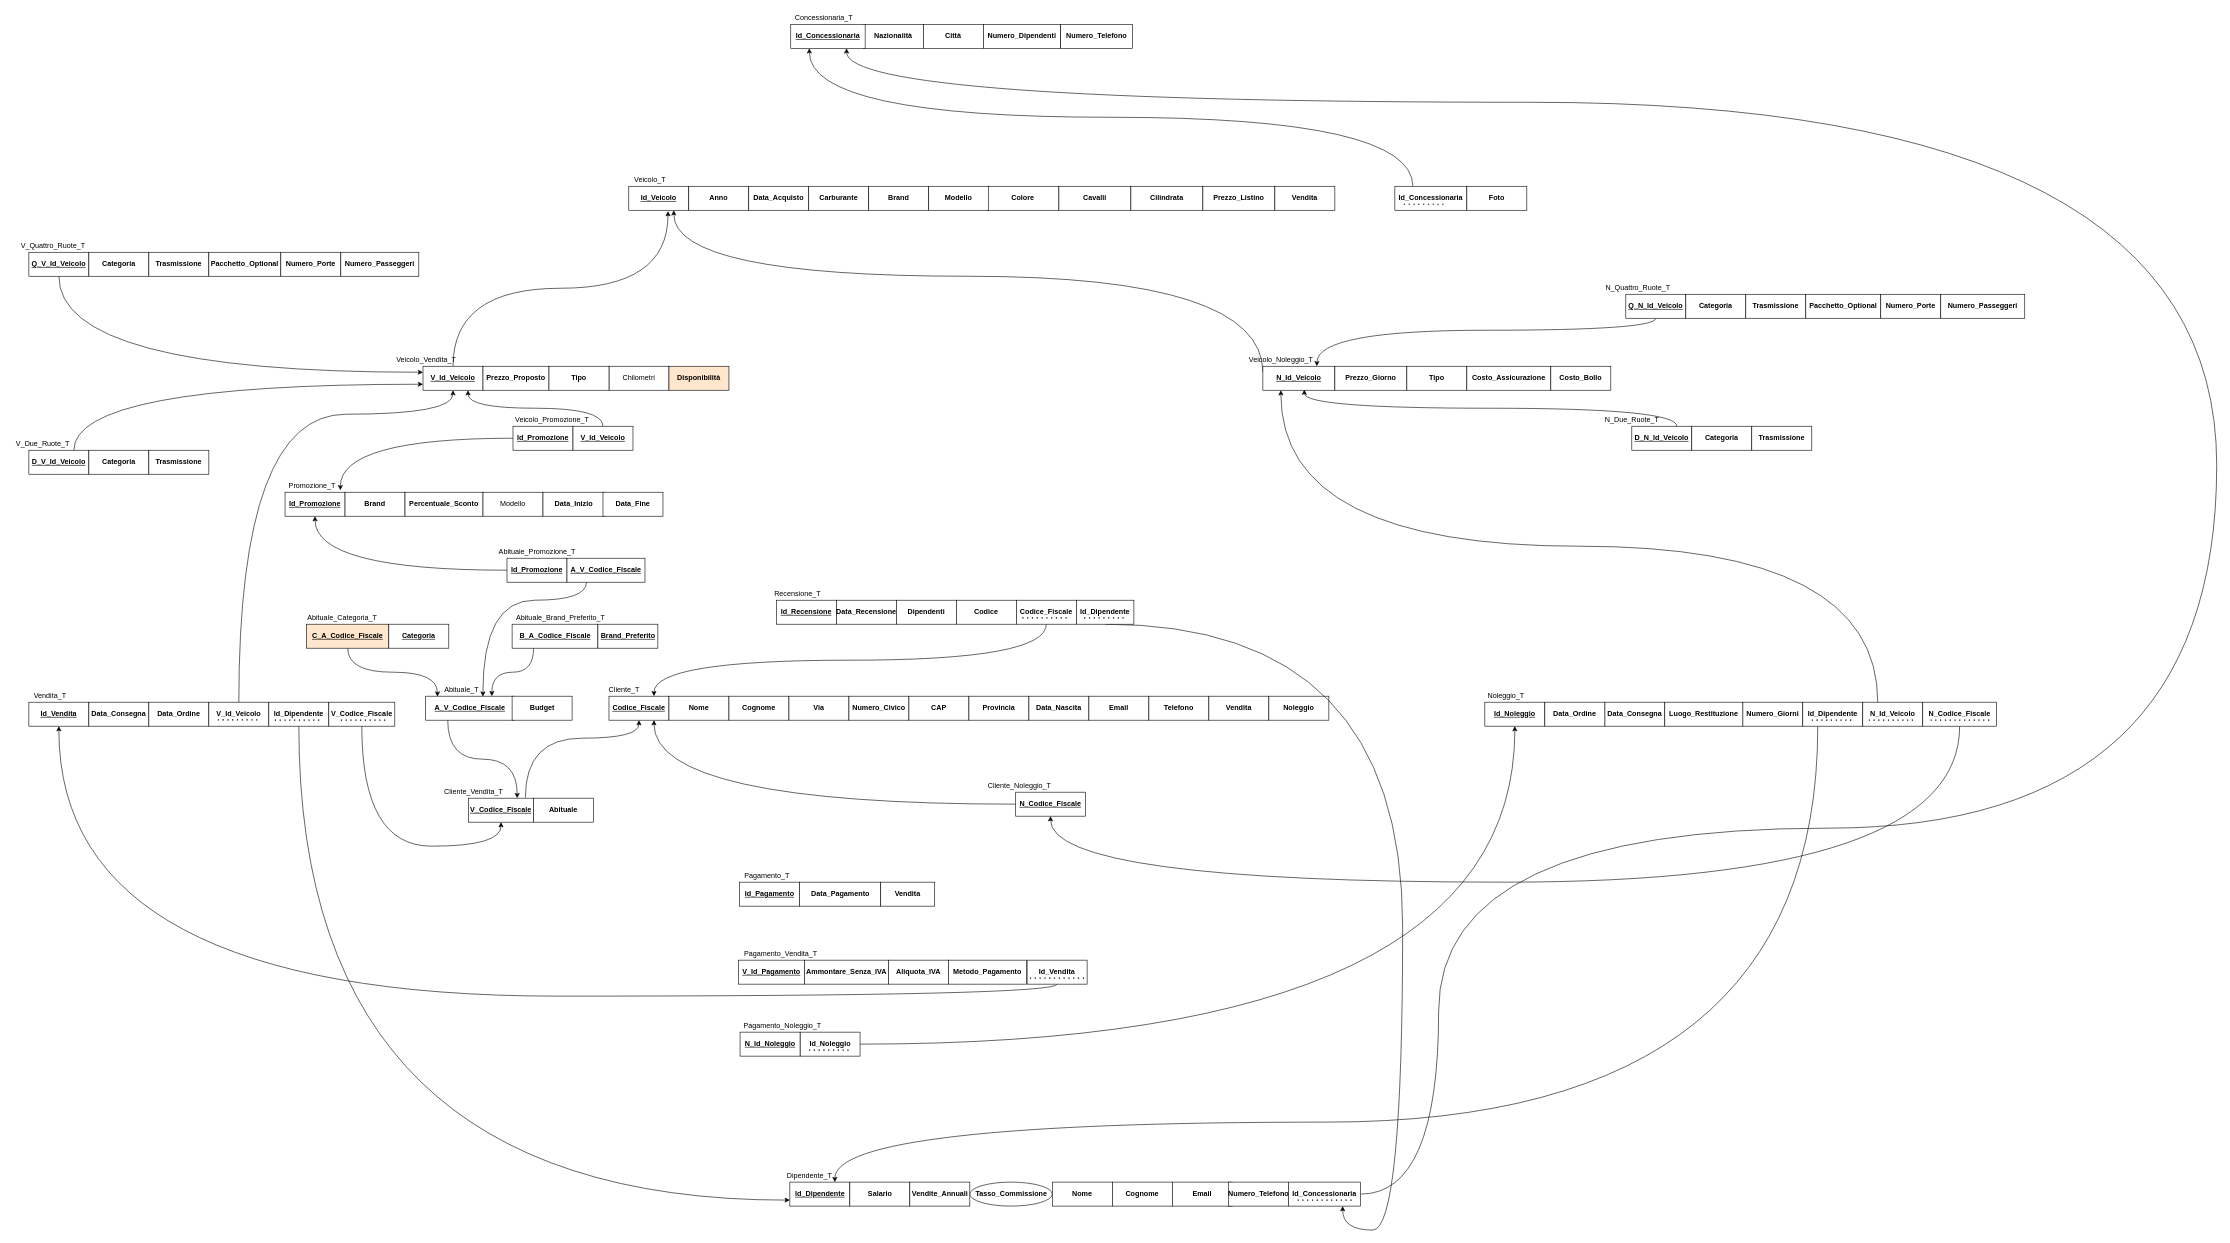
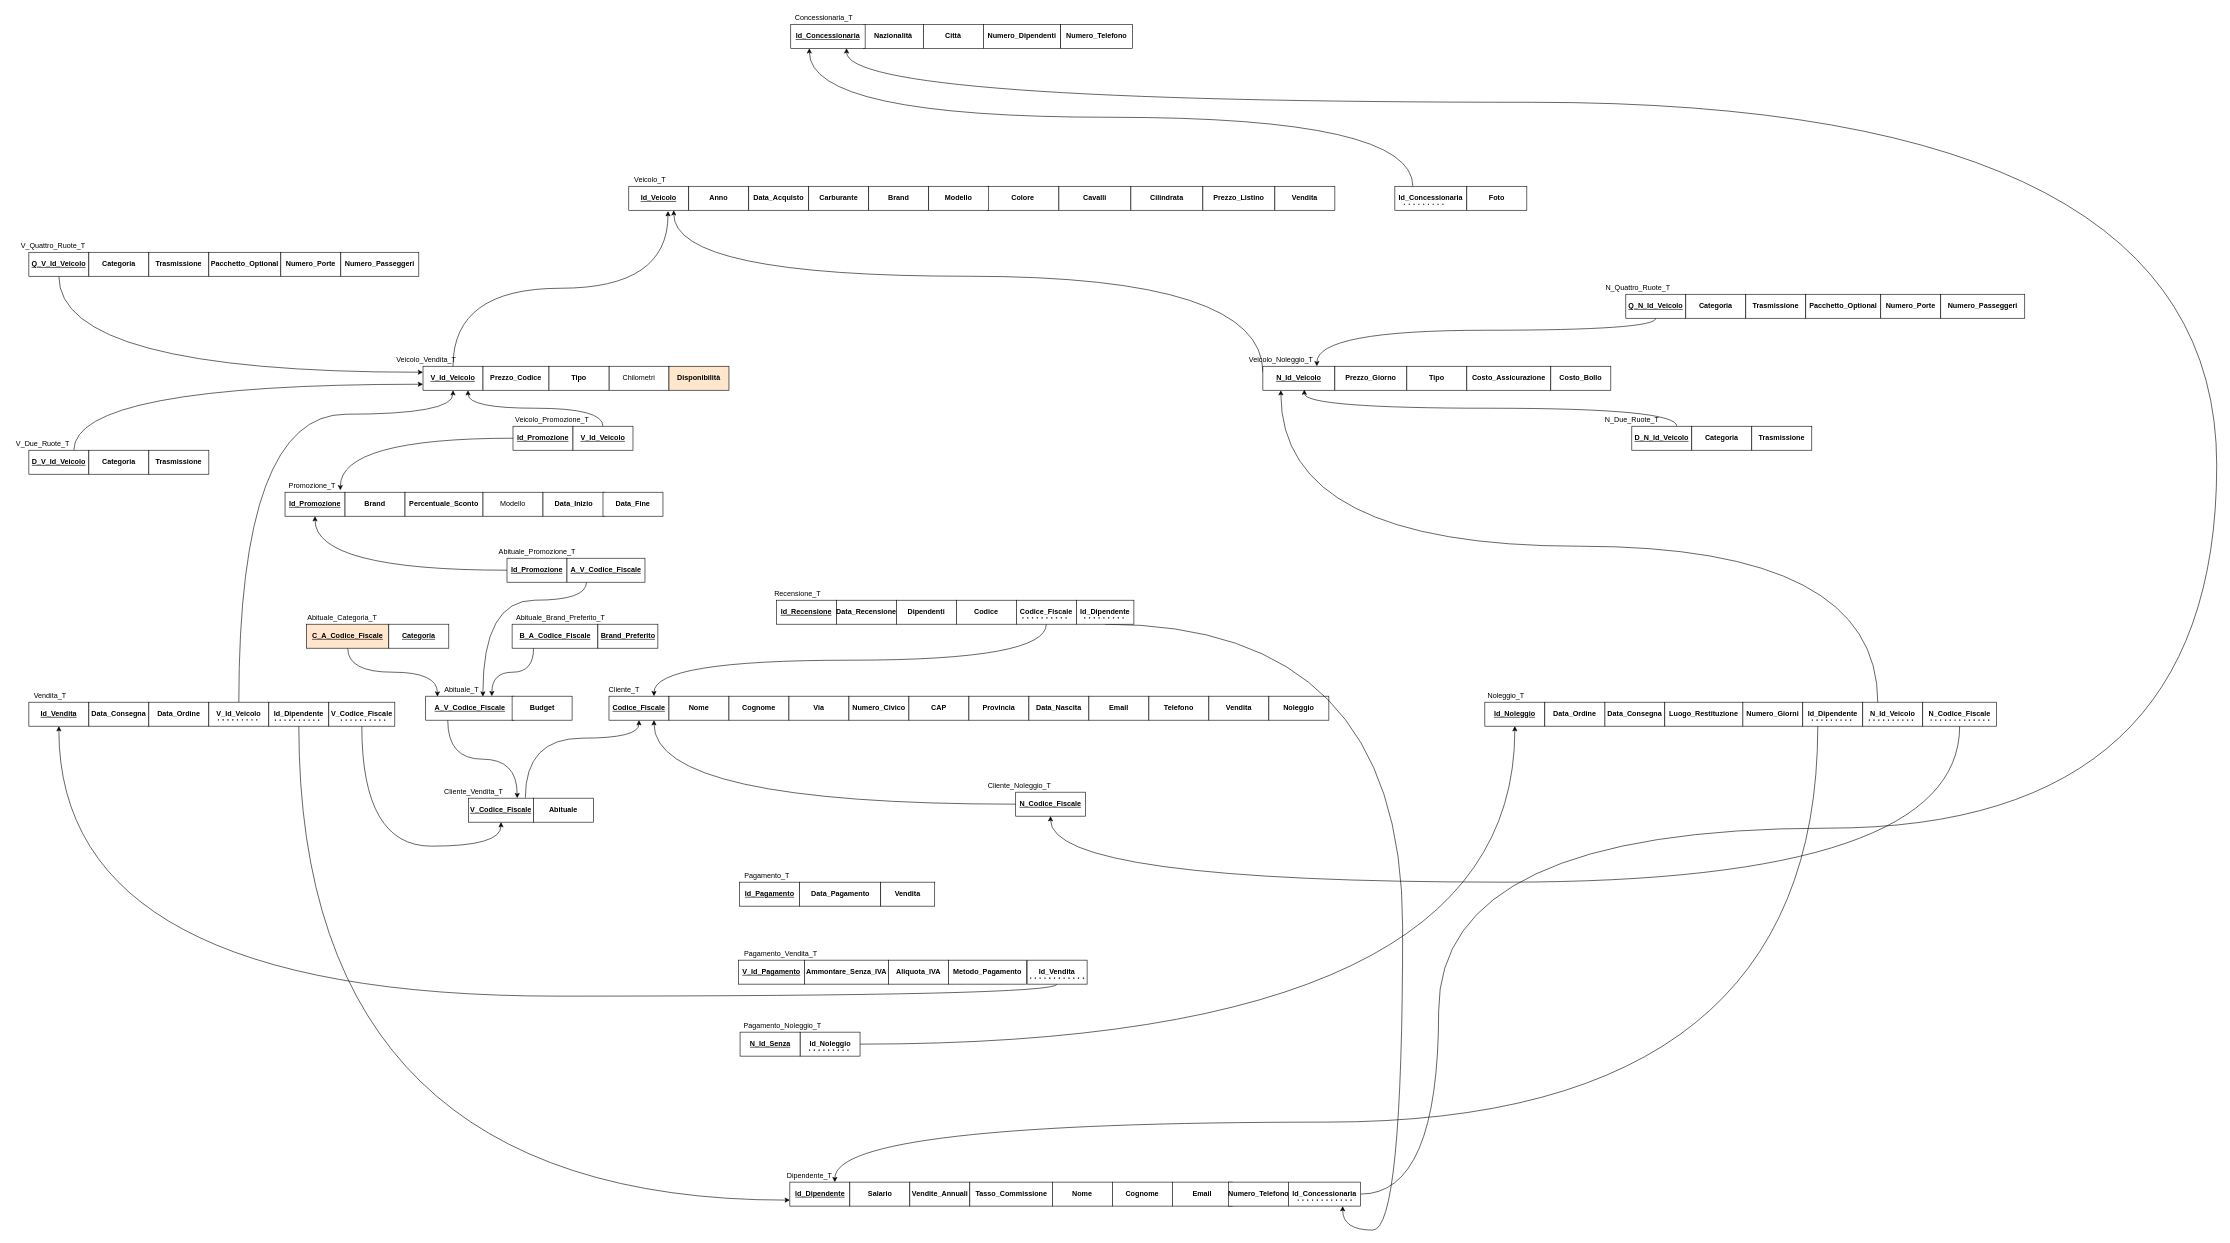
node "Prezzo_Proposto": label "Prezzo_Proposto" -> "Prezzo_Codice"
node "N_Id_Noleggio": label "N_Id_Noleggio" -> "N_Id_Senza"
node "Tasso_Commissione": shape ellipse -> rectangle
